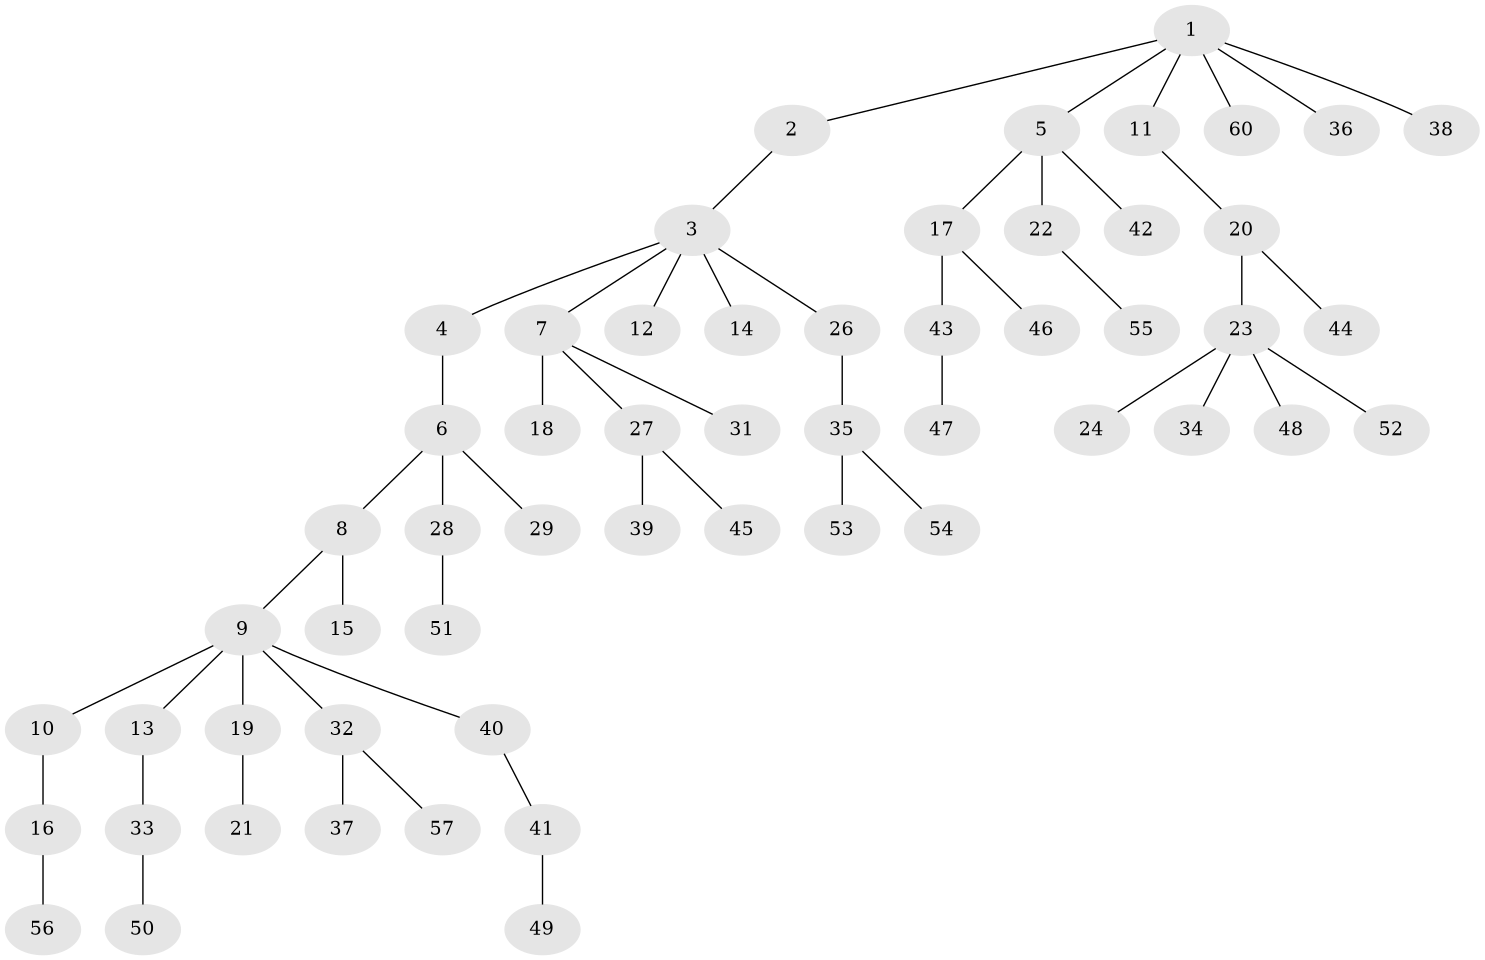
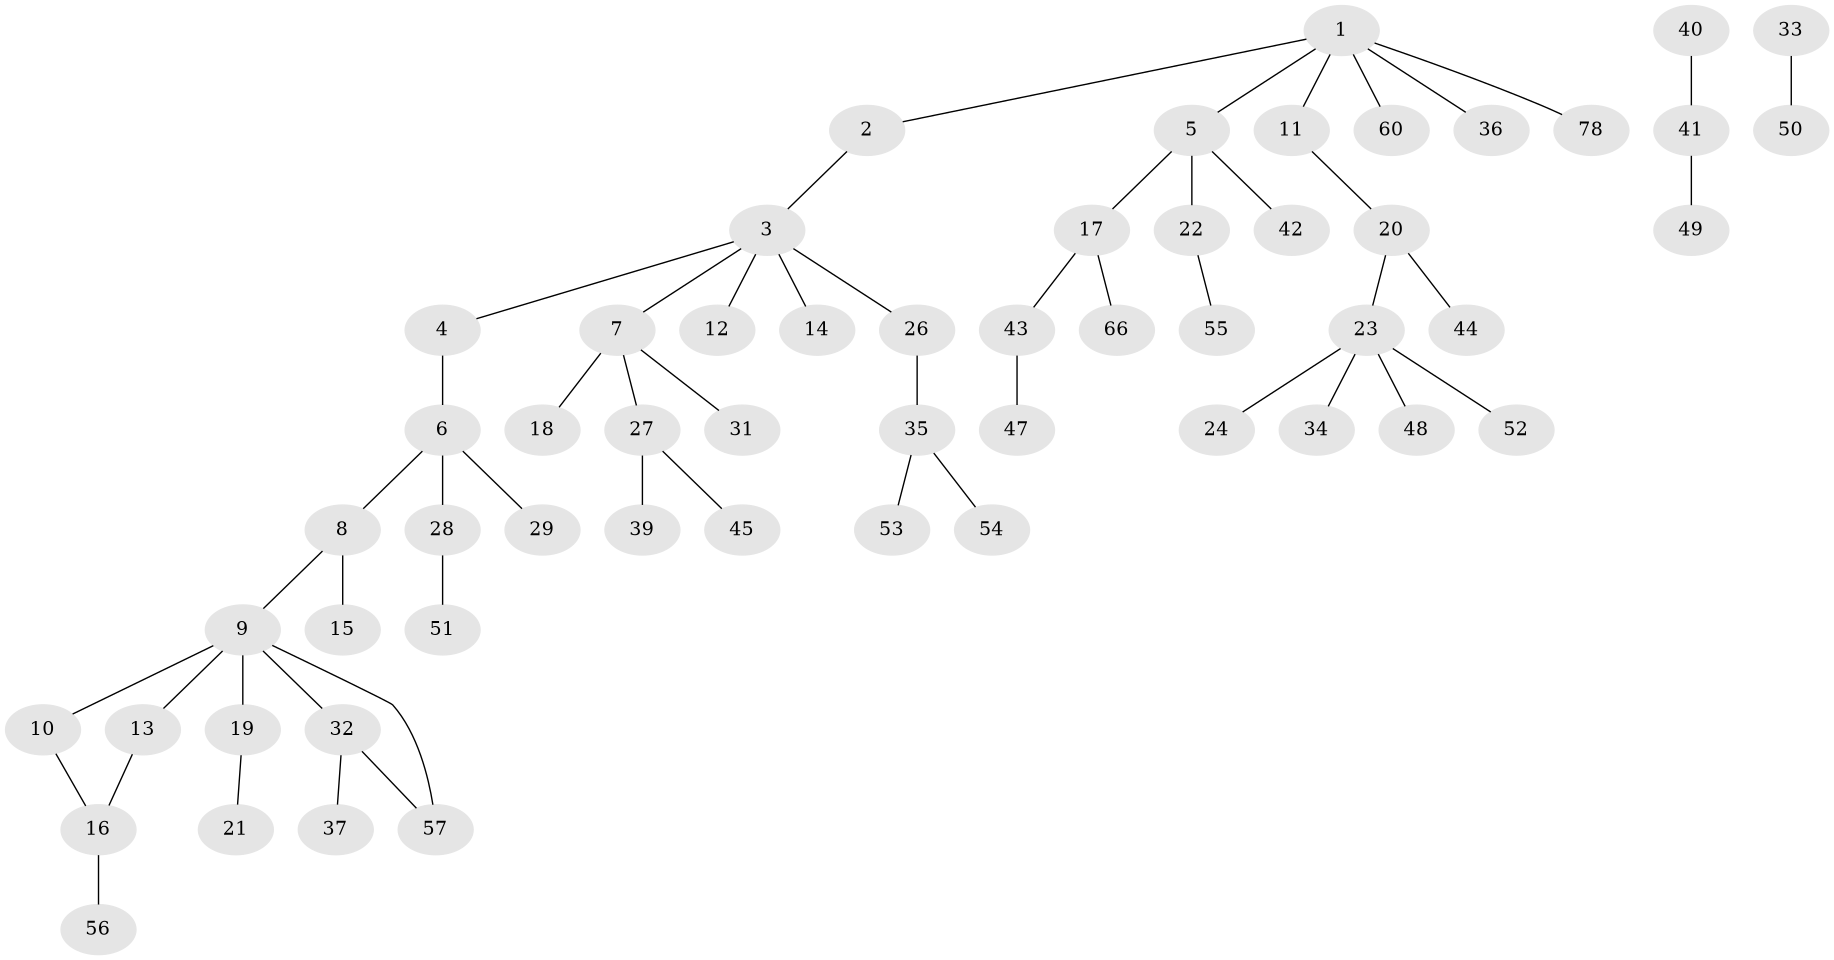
node "38": label "38" -> "78"
node "46": label "46" -> "66"
edge "9" -- "40": now "9" -- "57"
edge "13" -- "33": now "13" -- "16"
